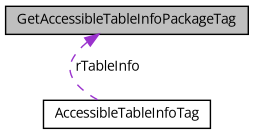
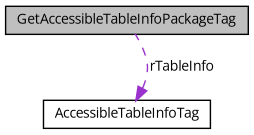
edge "AccessibleTableInfoTag" -> "GetAccessibleTableInfoPackageTag": reversed
